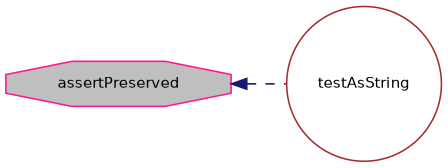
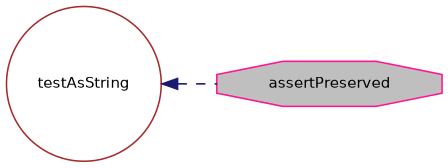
edge "testAsString" -> "assertPreserved": reversed
